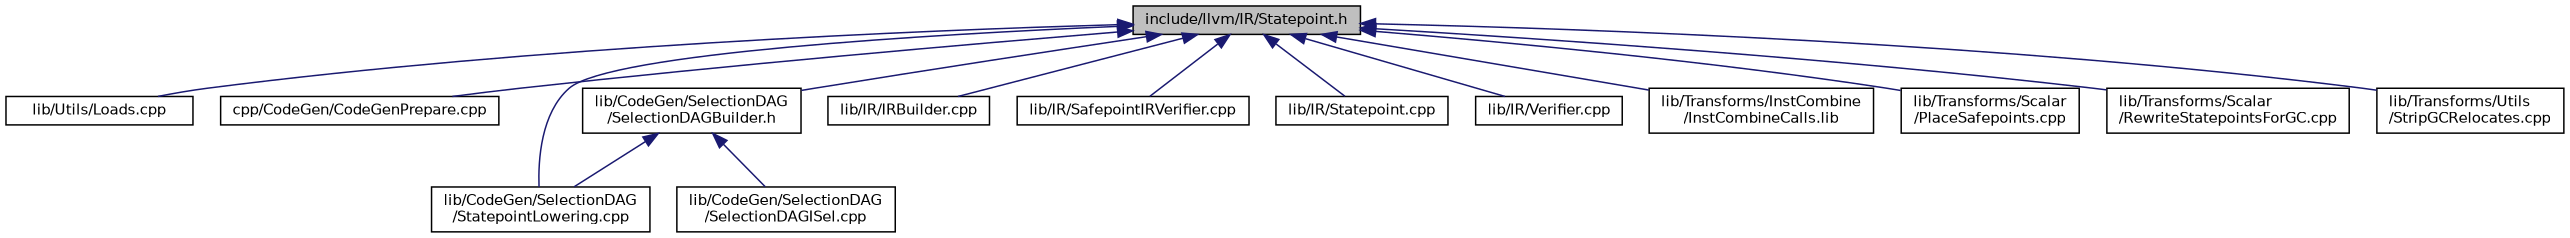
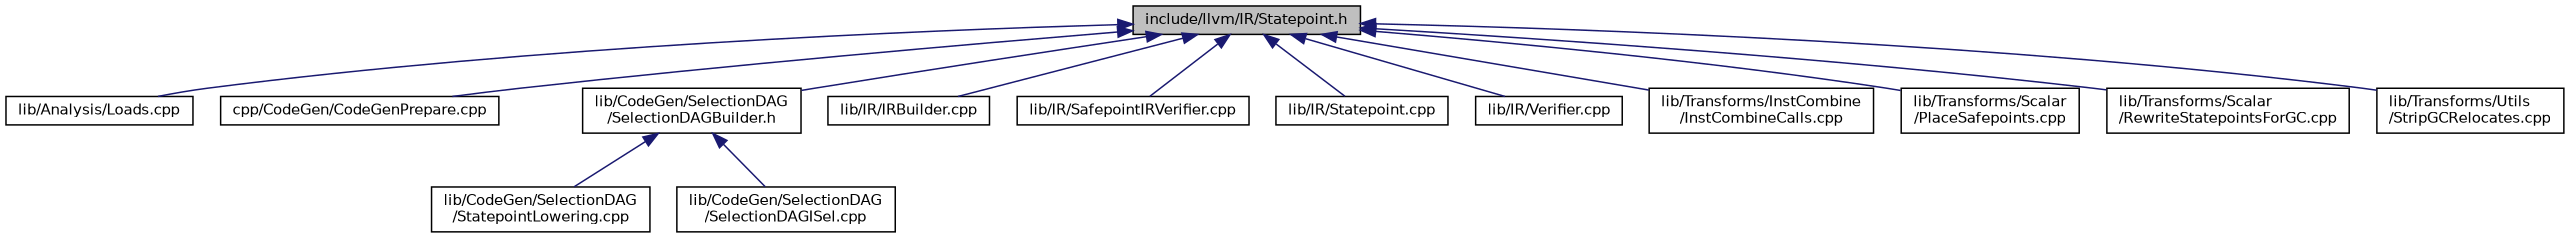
edge "lib/CodeGen/SelectionDAG /StatepointLowering.cpp" -> "include/llvm/IR/Statepoint.h": removed
node "lib/Utils/Loads.cpp": label "lib/Utils/Loads.cpp" -> "lib/Analysis/Loads.cpp"
node "lib/Transforms/InstCombine /InstCombineCalls.lib": label "lib/Transforms/InstCombine /InstCombineCalls.lib" -> "lib/Transforms/InstCombine /InstCombineCalls.cpp"
